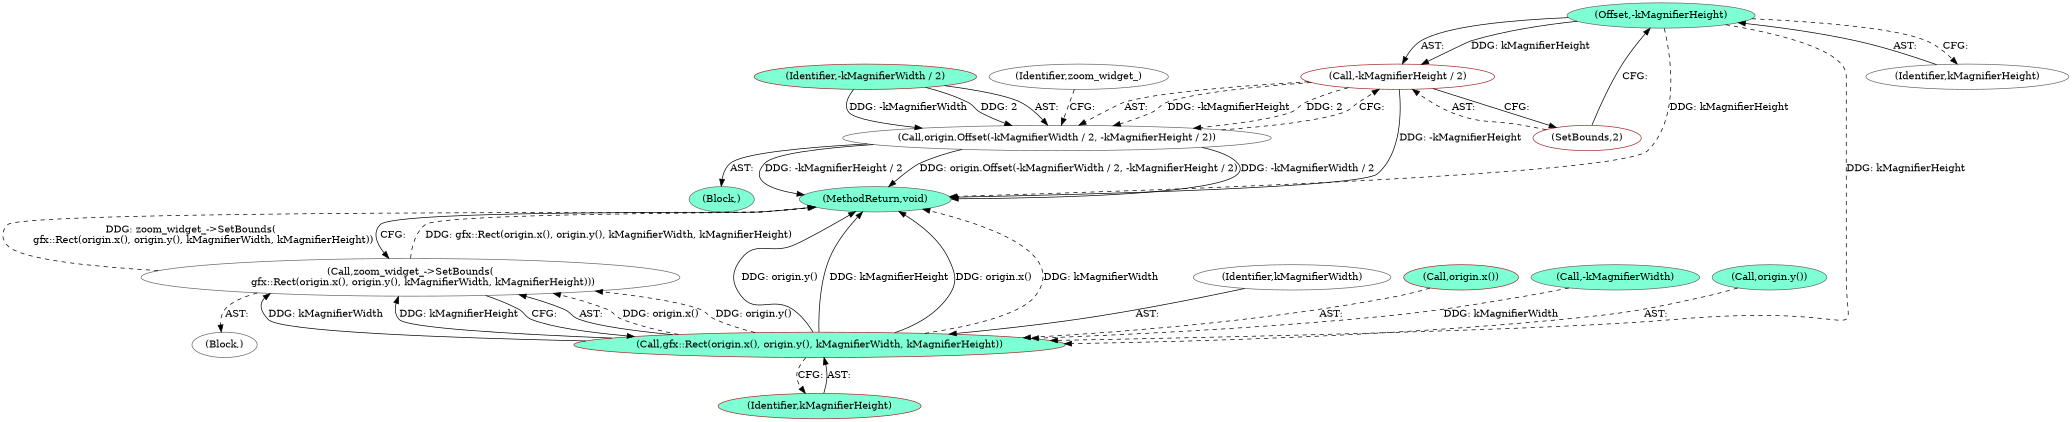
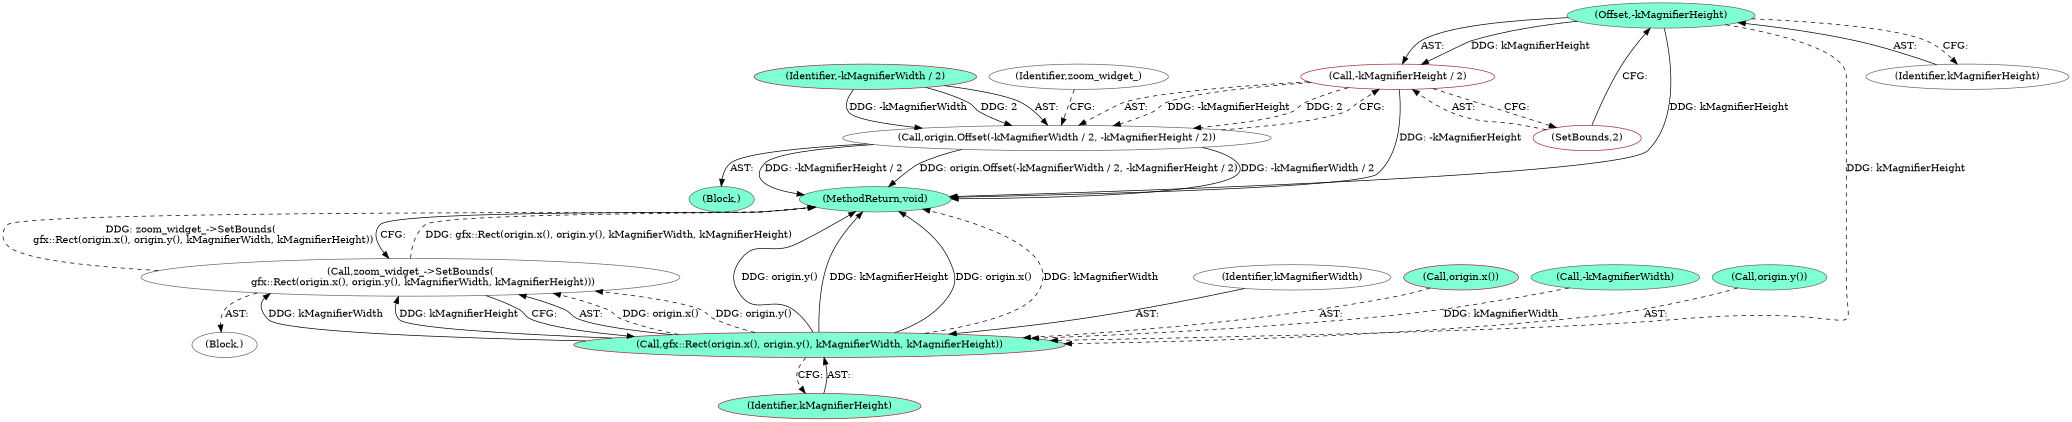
edge "(Call,-kMagnifierHeight / 2)" -> "(SetBounds,2)": style solid -> dashed
edge "(Offset,-kMagnifierHeight)" -> "(MethodReturn,void)": style dashed -> solid
